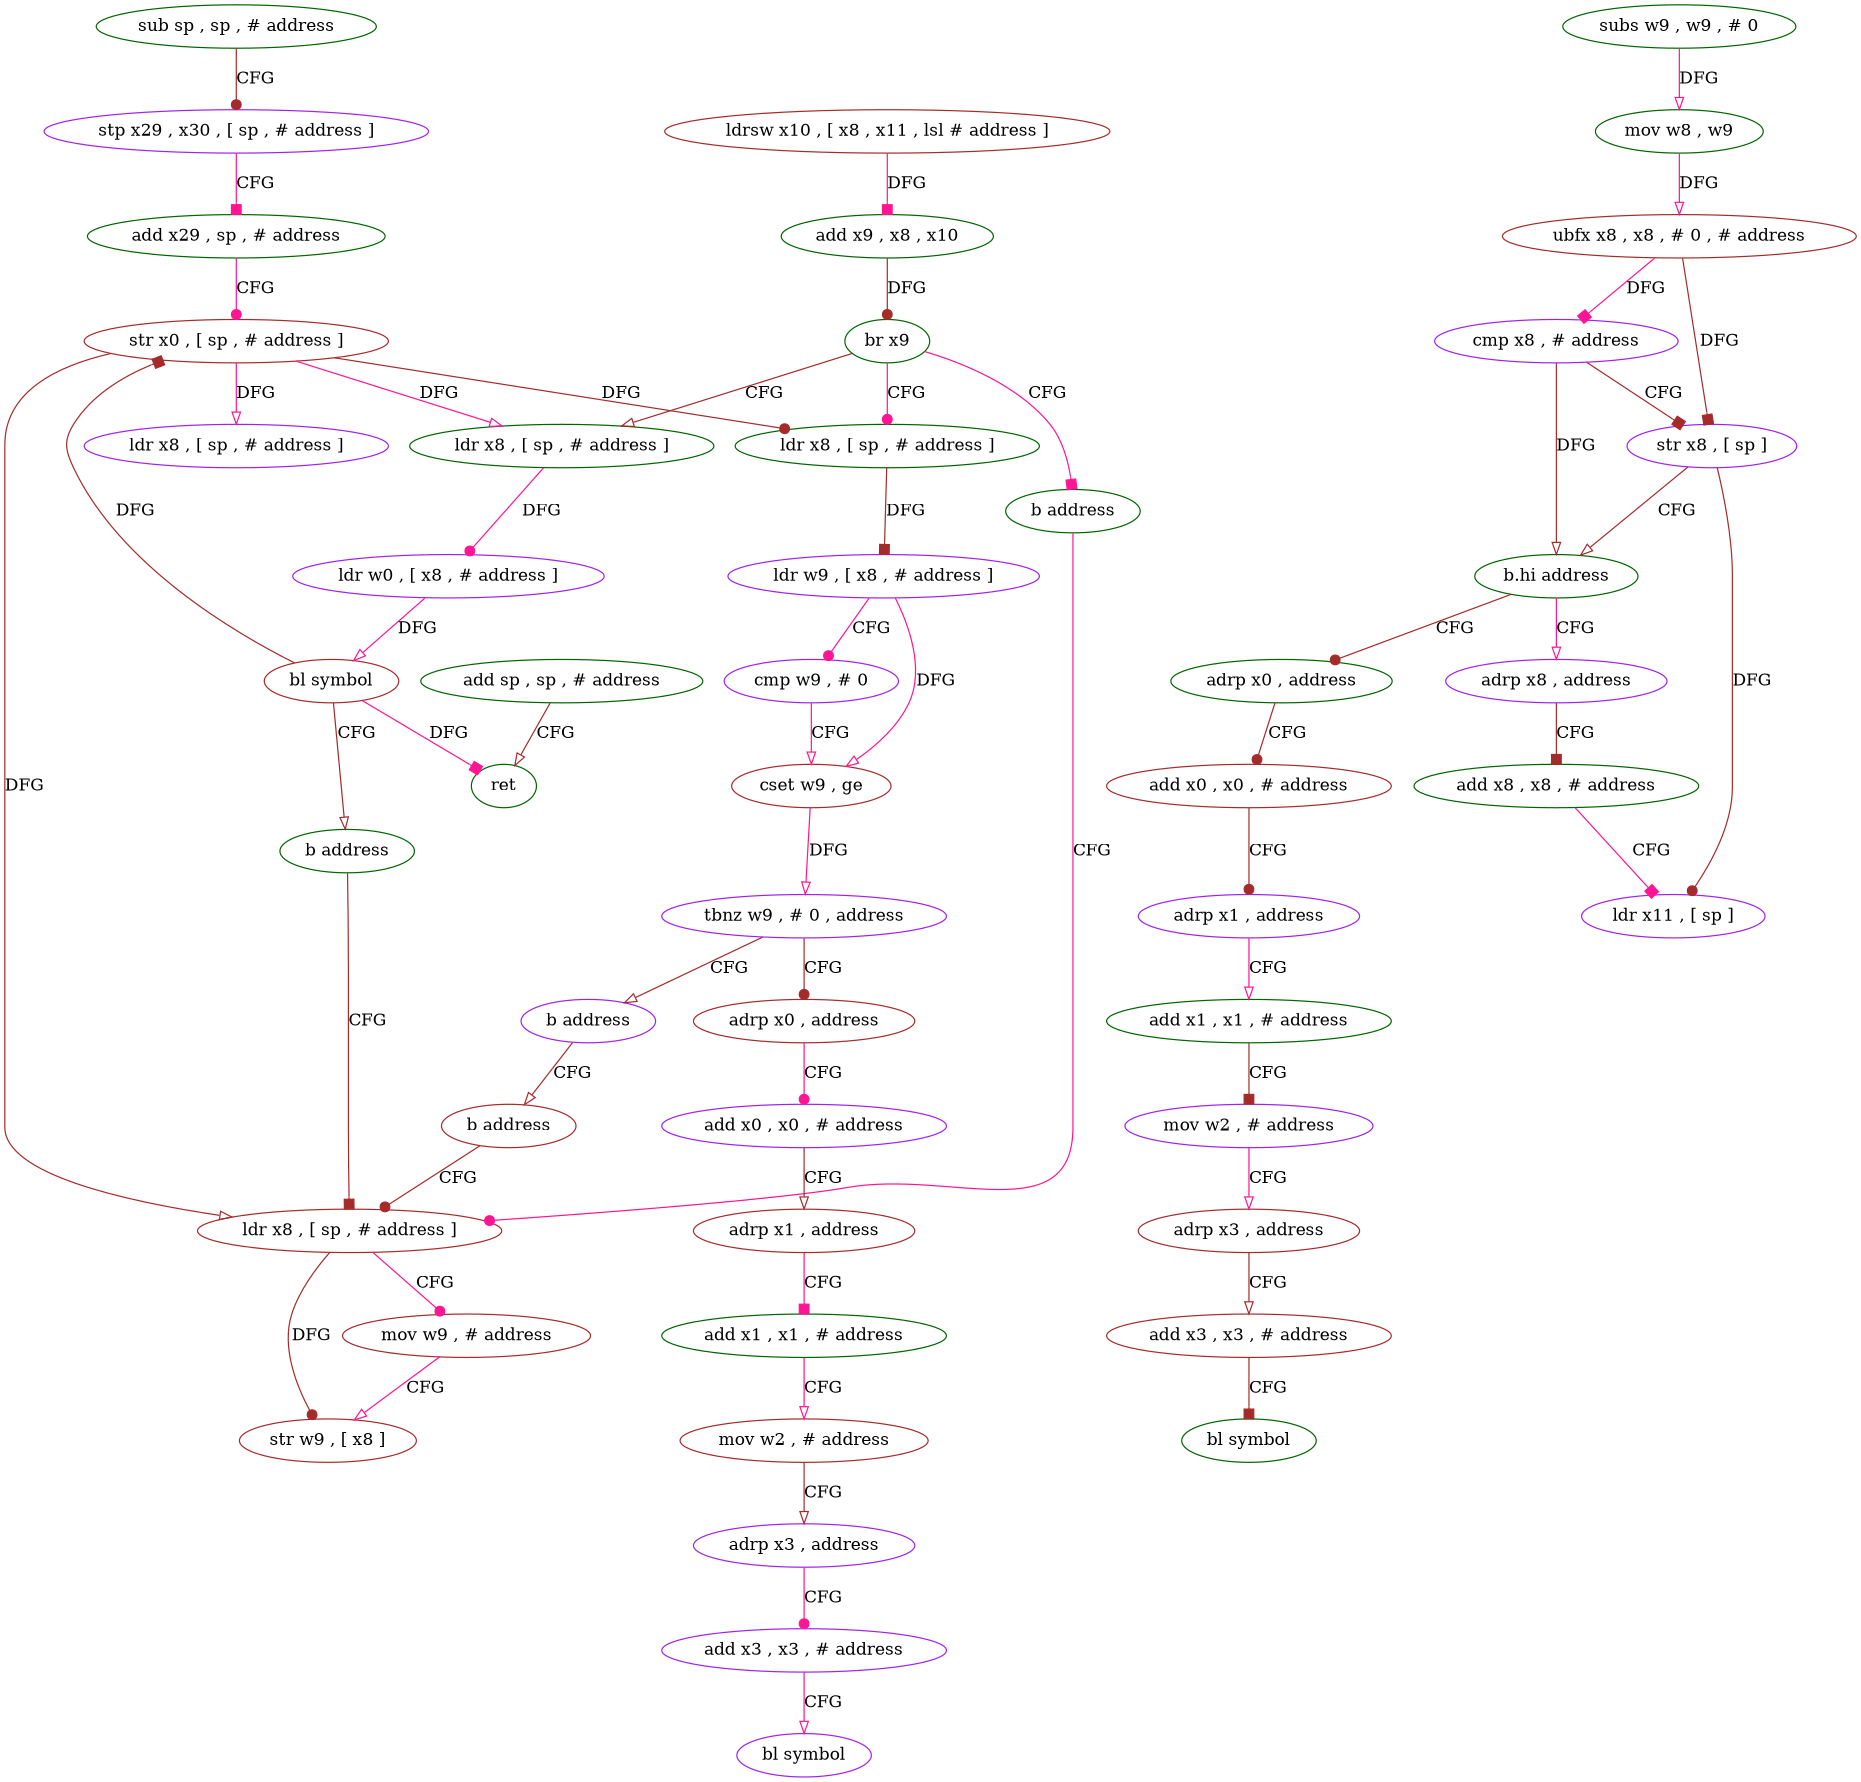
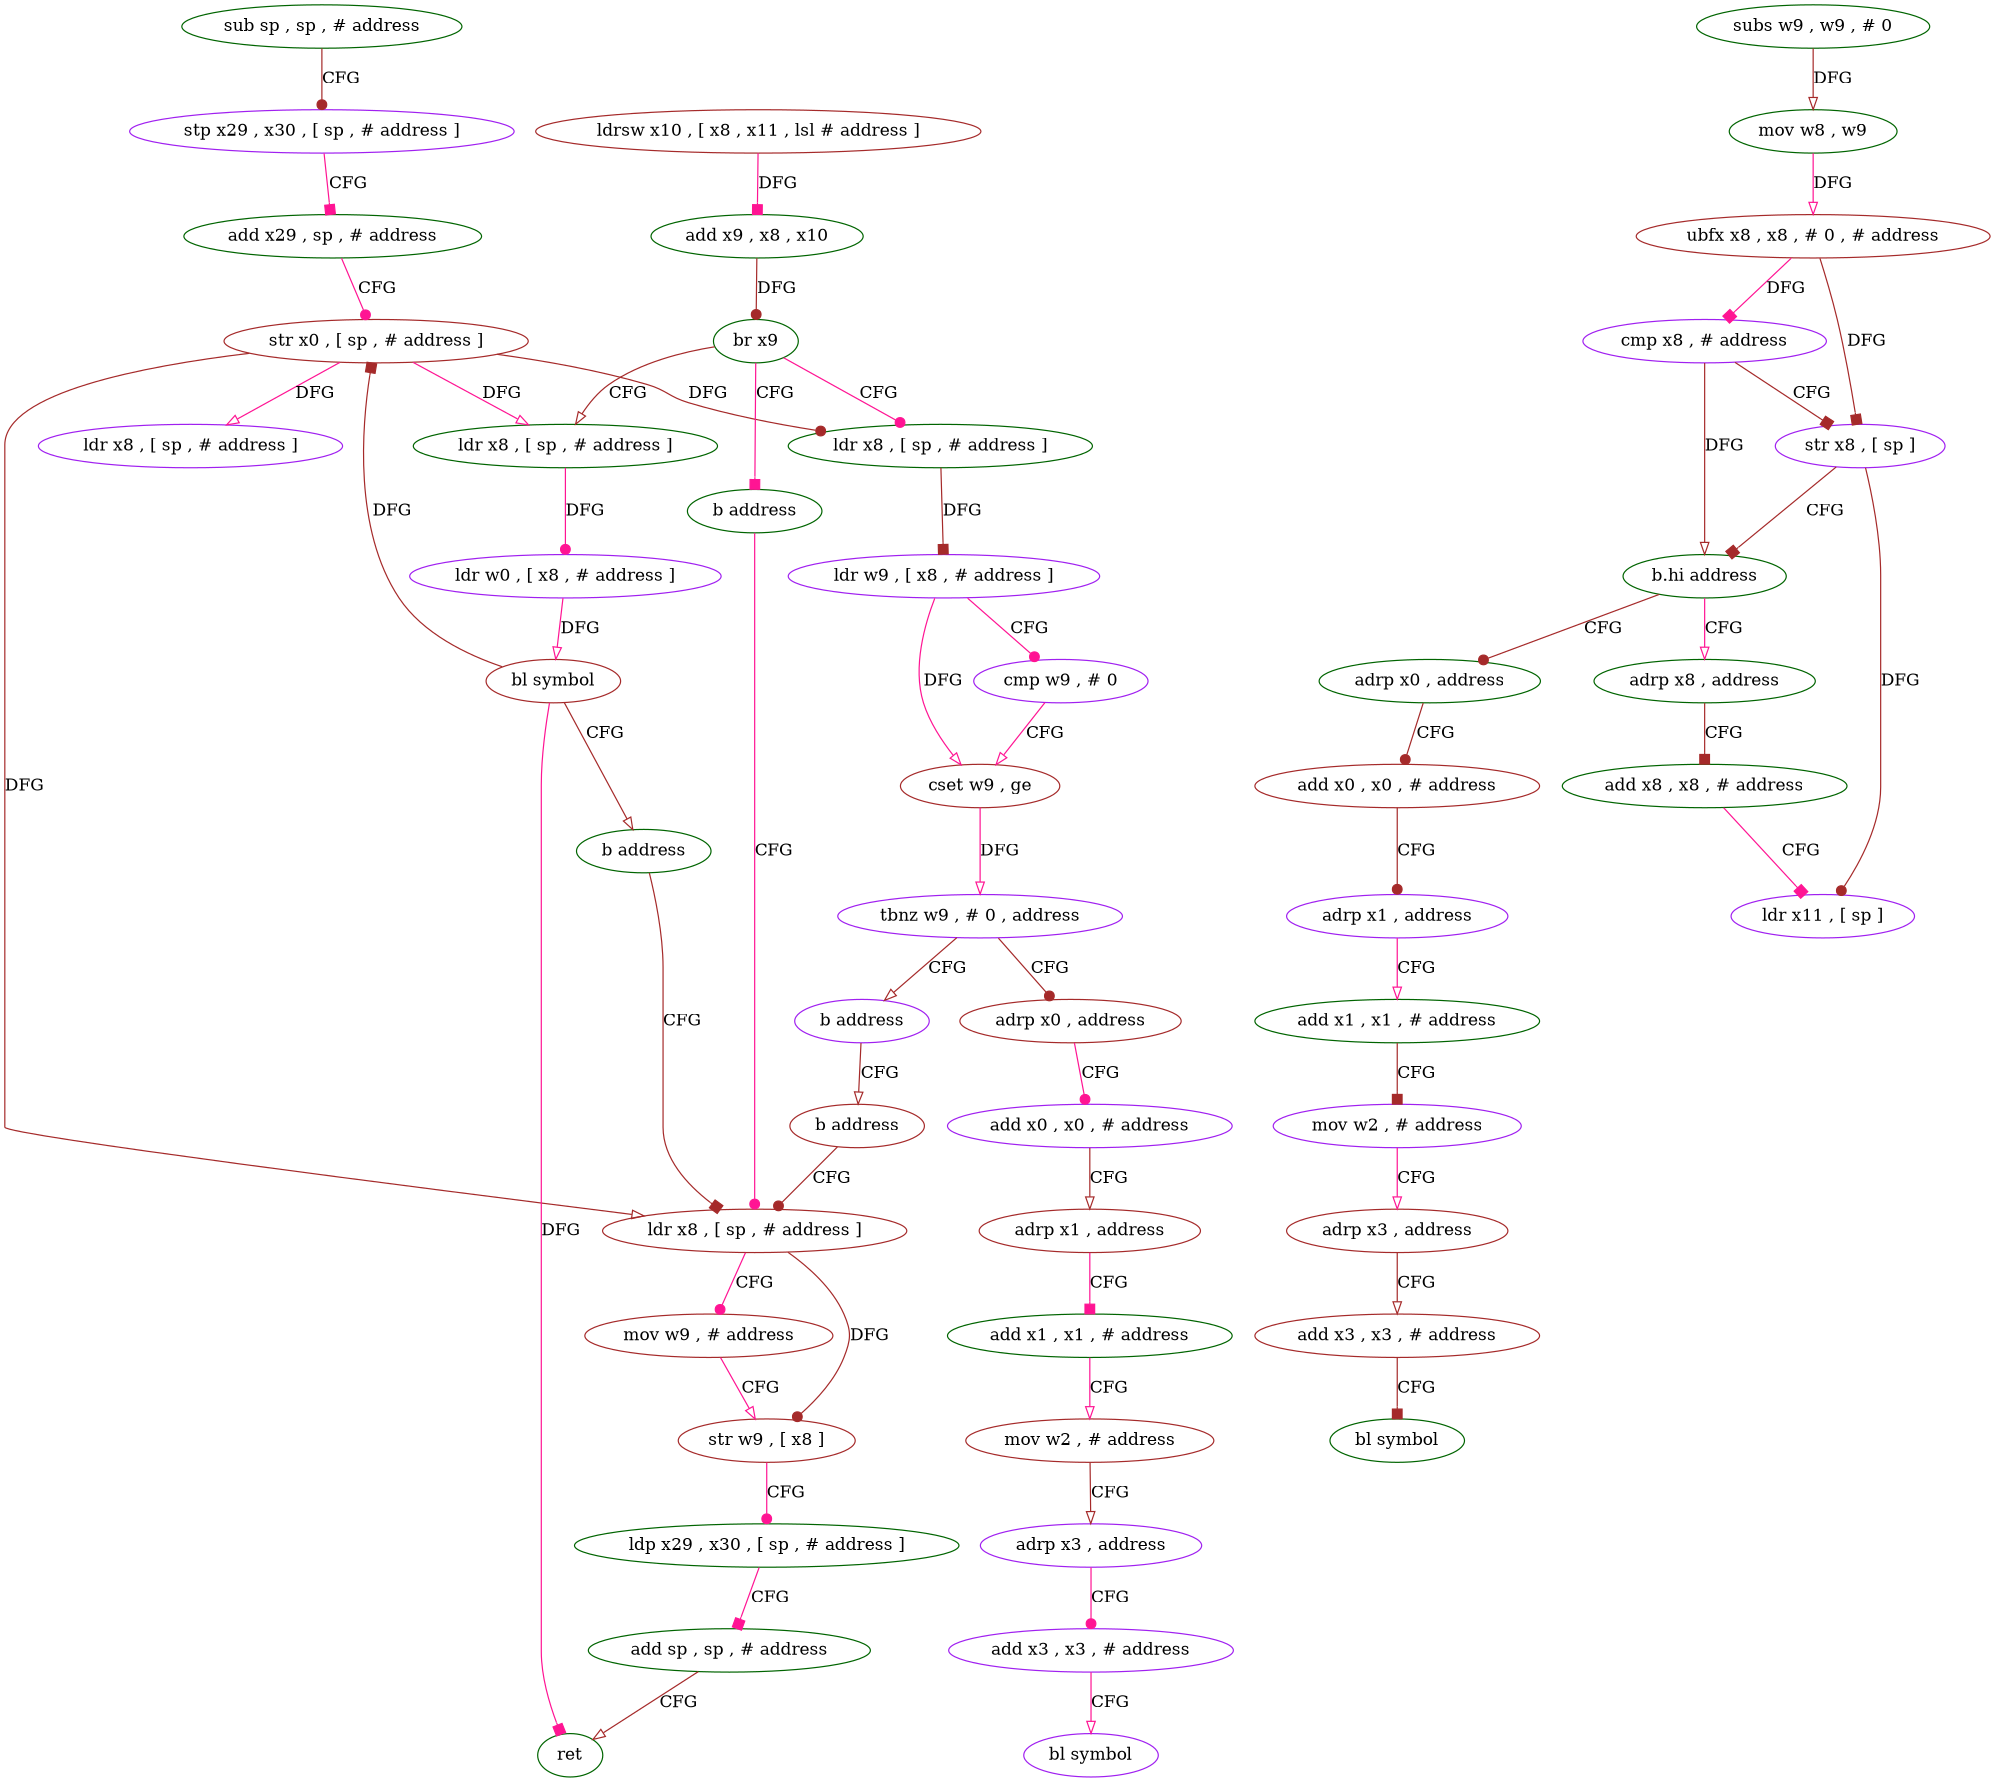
edge "subs w9 , w9 , # 0" -> "mov w8 , w9": color deeppink -> brown
edge "str x8 , [ sp ]" -> "b.hi address": arrowhead onormal -> box
node "adrp x8 , address": color purple -> darkgreen
node "ldp x29 , x30 , [ sp , # address ]": added
